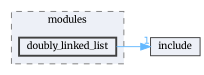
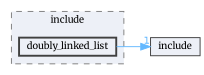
cluster "modules": label "modules" -> "include"
